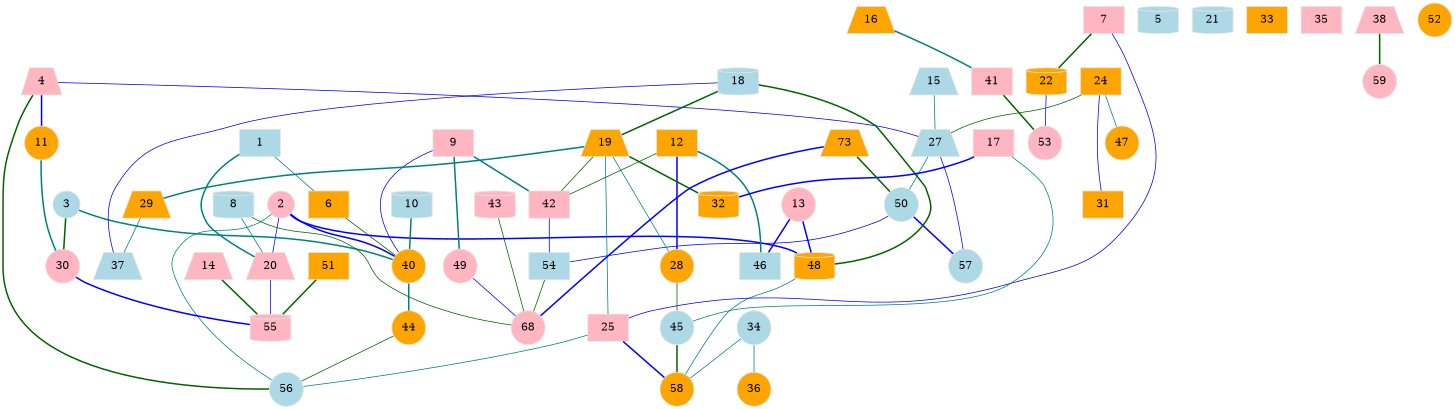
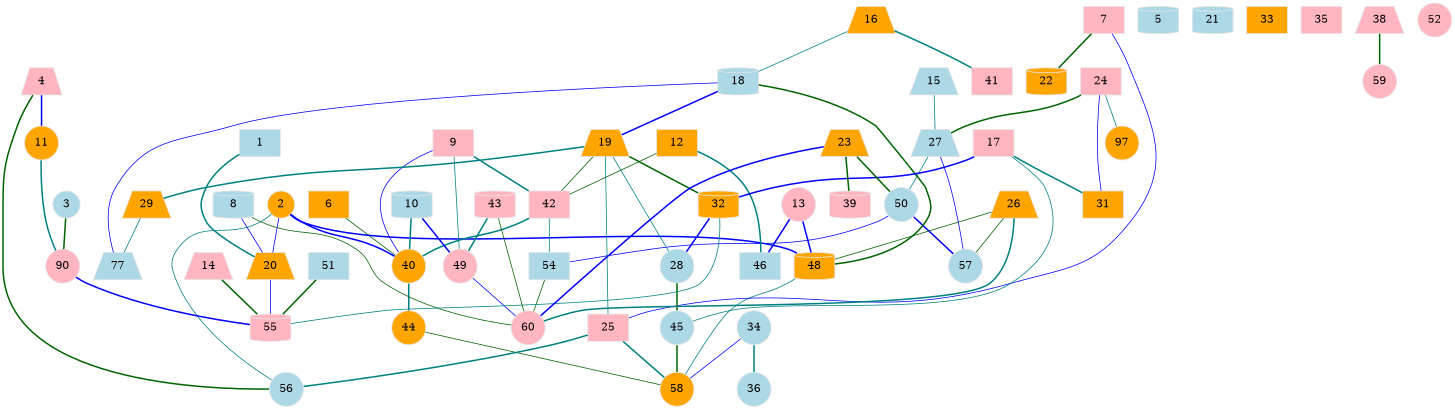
node "52": fillcolor orange -> lightpink
edge "16" -- "18": added
node "24": fillcolor orange -> lightpink
edge "4" -- "27": removed
edge "18" -- "19": color darkgreen -> blue
edge "24" -- "27": style solid -> bold
node "73": label "73" -> "23"
node "53": removed
node "47": label "47" -> "97"
edge "1" -- "6": removed
edge "17" -- "31": added
edge "9" -- "49": style bold -> solid
node "2": fillcolor lightpink -> orange
edge "12" -- "28": now "32" -- "28"
node "39": added
node "26": added
edge "43" -- "49": added
edge "42" -- "54": color blue -> teal
edge "10" -- "49": added
edge "3" -- "40": now "42" -- "40"
edge "8" -- "20": color teal -> blue
node "30": label "30" -> "90"
node "37": label "37" -> "77"
node "20": fillcolor lightpink -> orange
node "51": fillcolor orange -> lightblue
node "28": fillcolor orange -> lightblue
edge "28" -- "45": style solid -> bold
edge "32" -- "55": added
node "68": label "68" -> "60"
edge "44" -- "56": now "44" -- "58"
edge "34" -- "58": color teal -> blue
edge "34" -- "36": style solid -> bold
edge "25" -- "58": color blue -> teal
edge "25" -- "56": style solid -> bold
node "36": fillcolor orange -> lightblue
